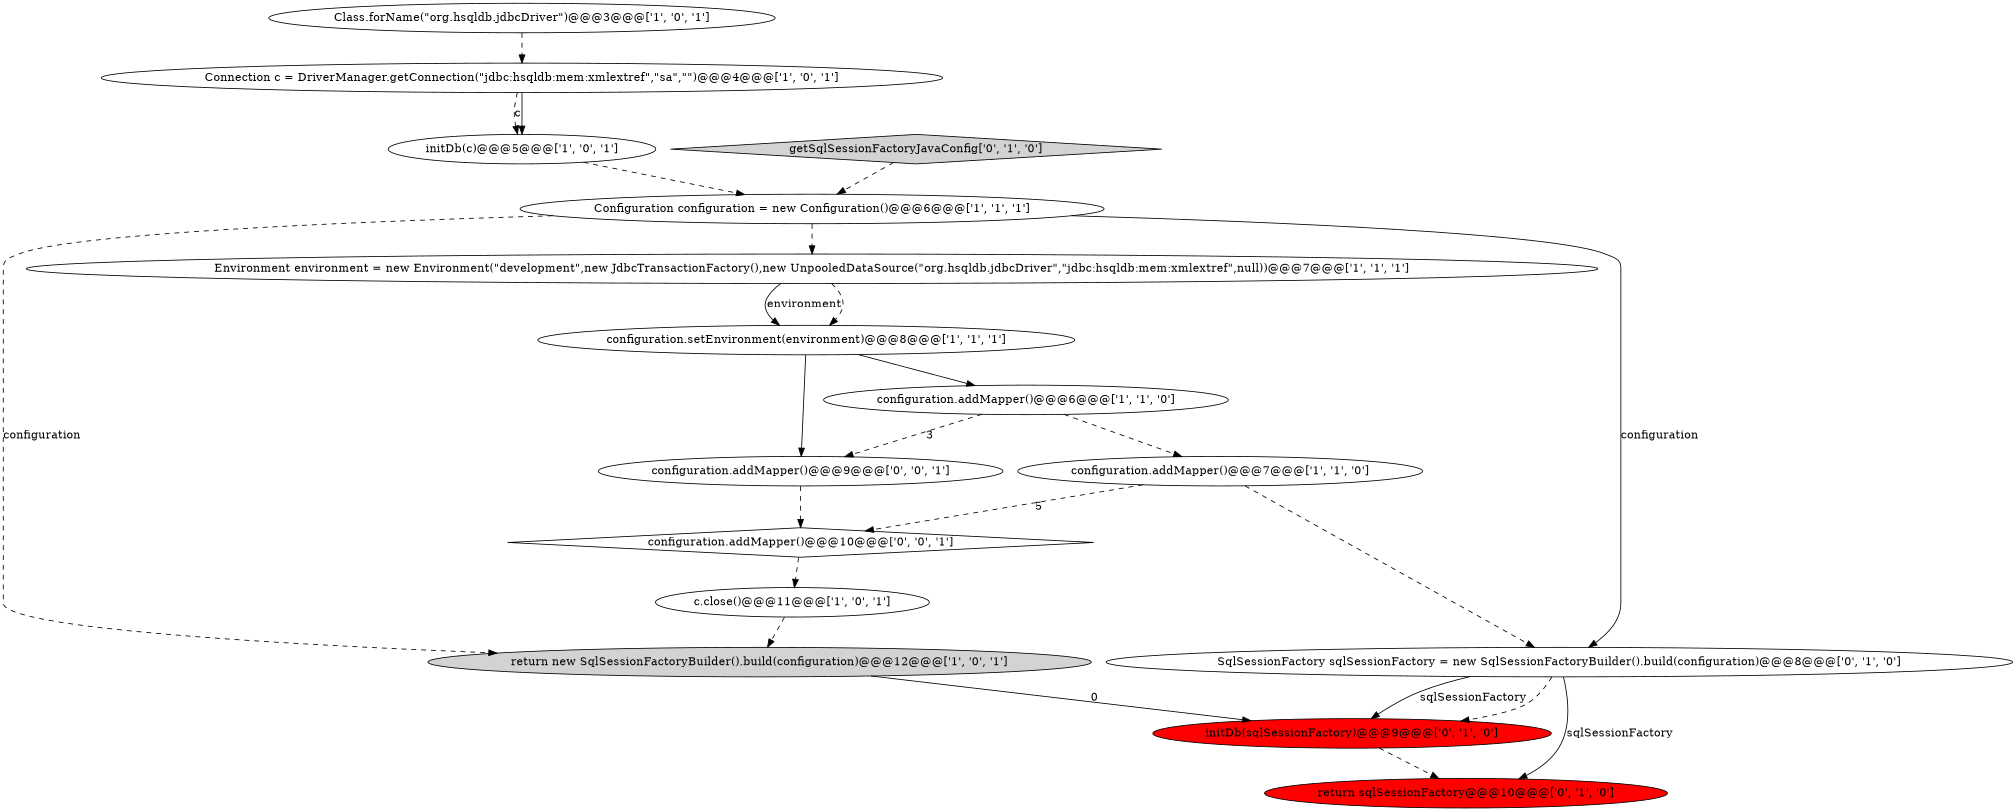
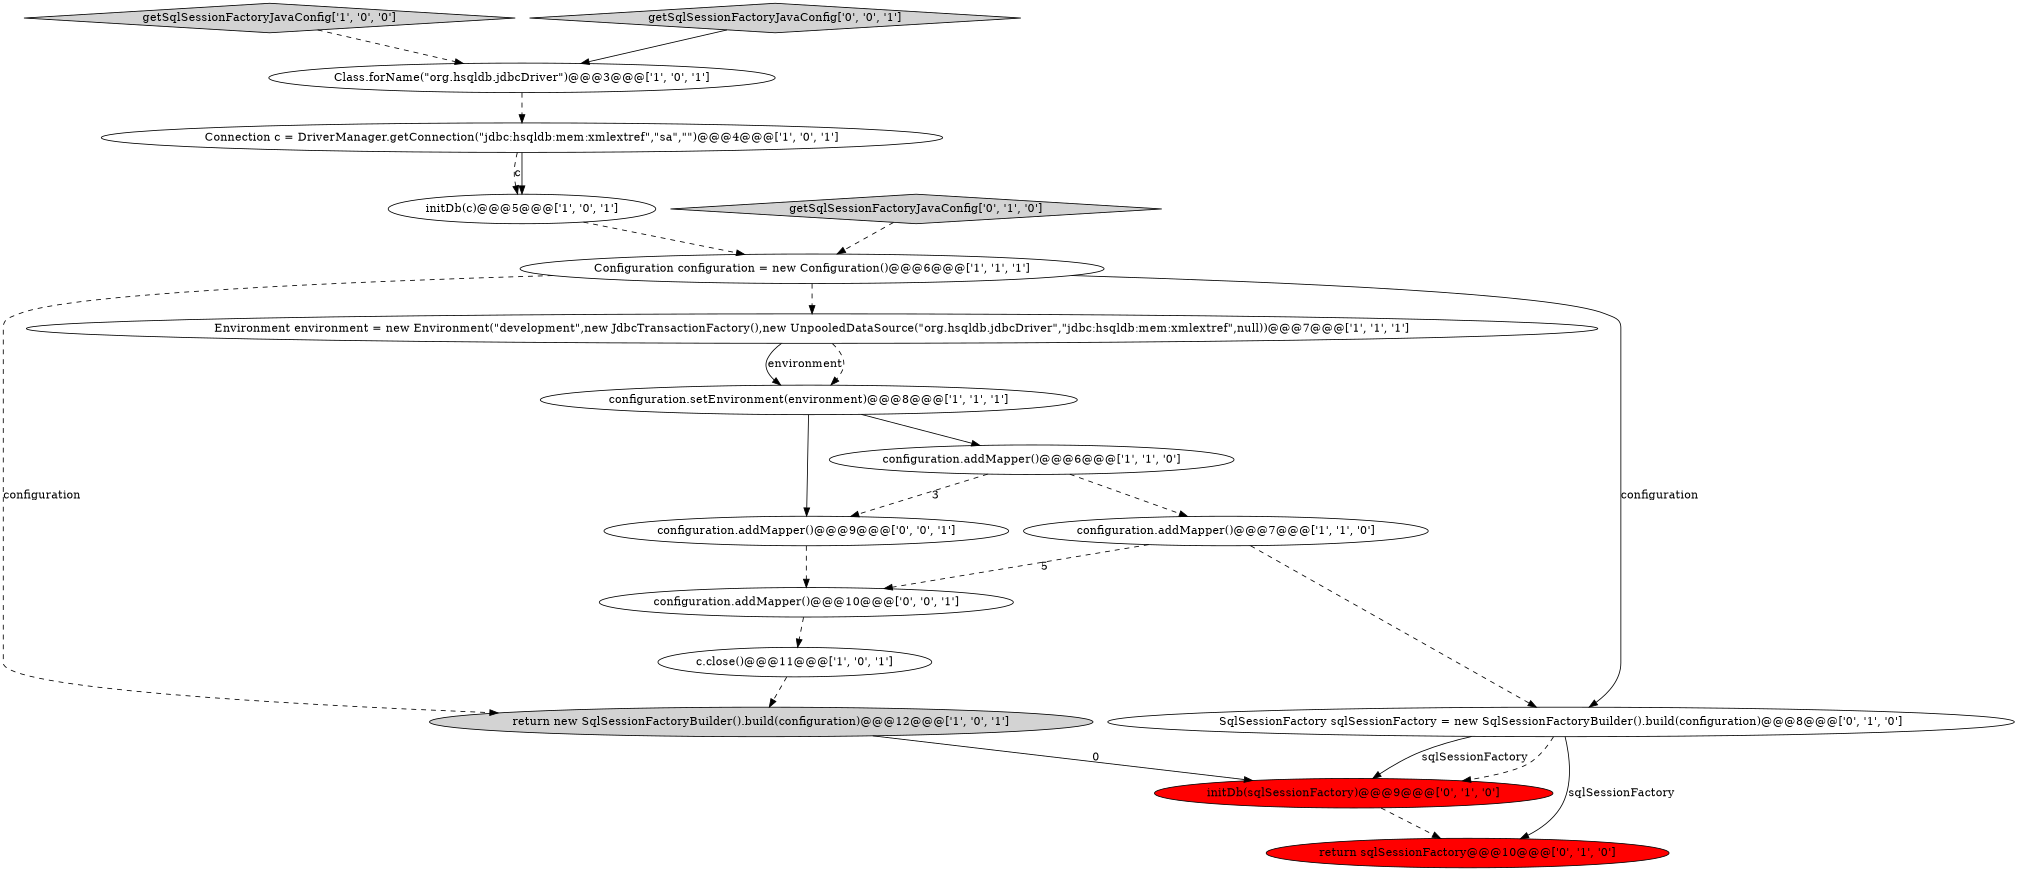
node "getSqlSessionFactoryJavaConfig['1', '0', '0']": added
node "getSqlSessionFactoryJavaConfig['0', '0', '1']": added
node "configuration.addMapper()@@@10@@@['0', '0', '1']": shape diamond -> ellipse
